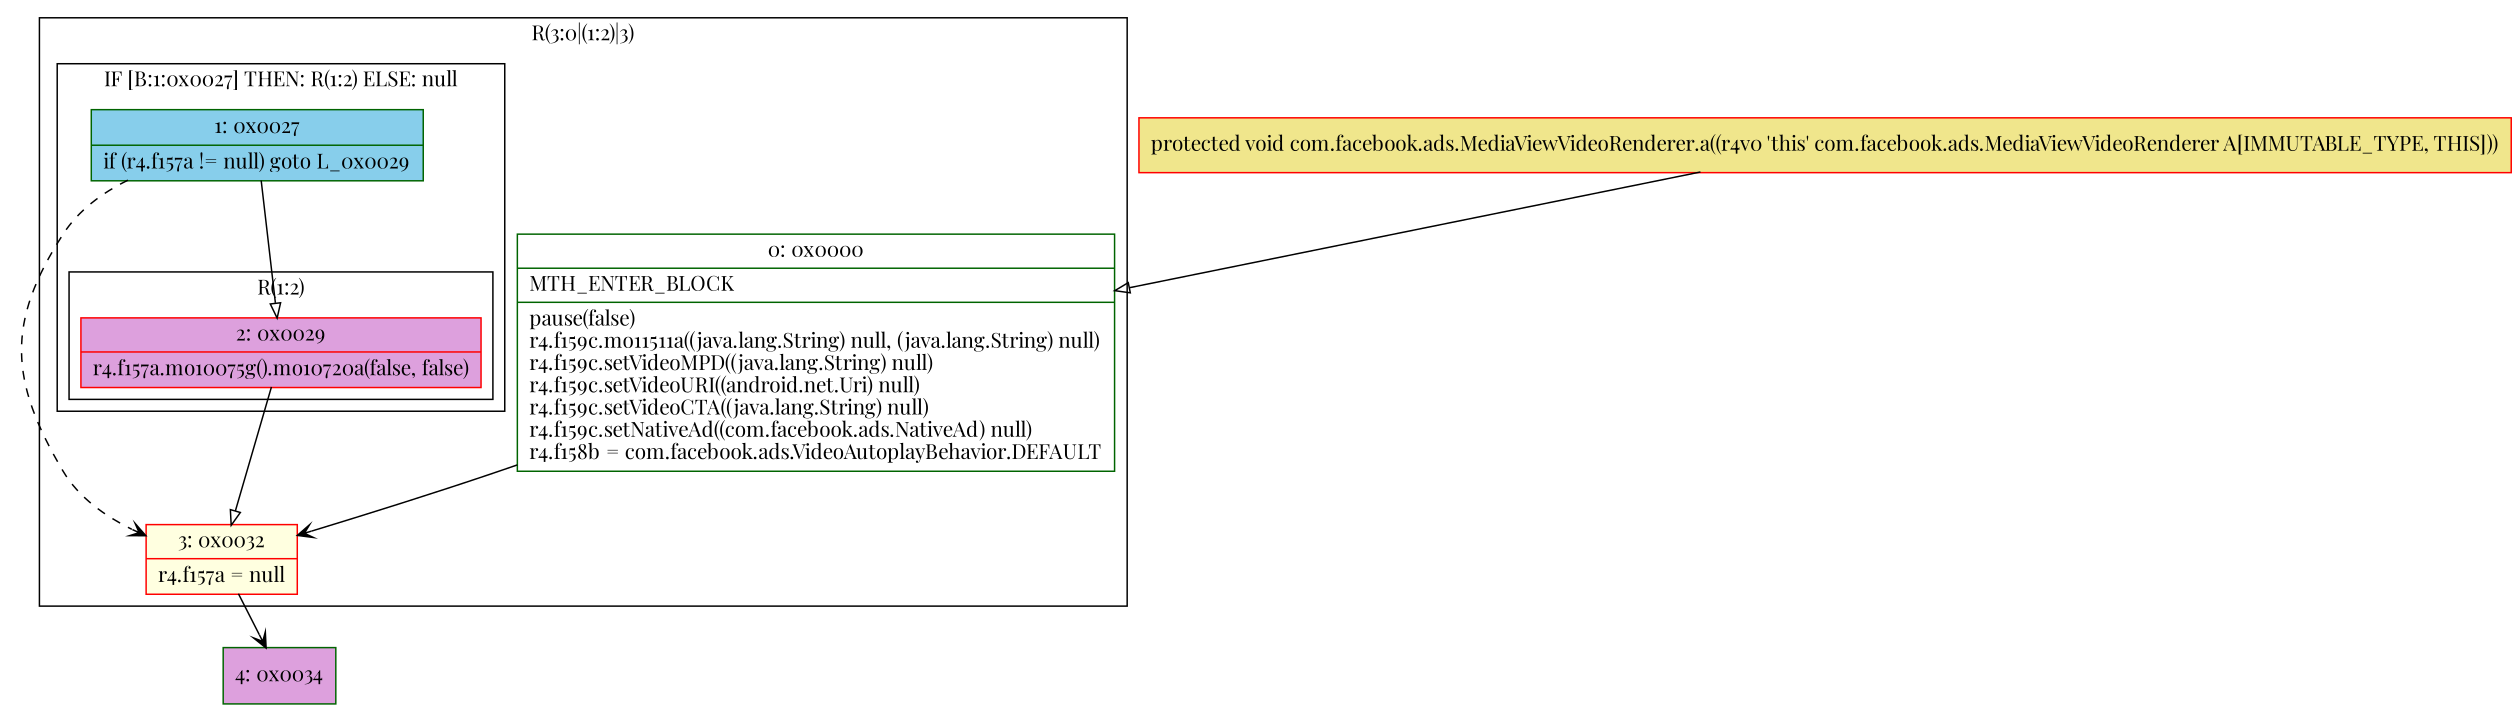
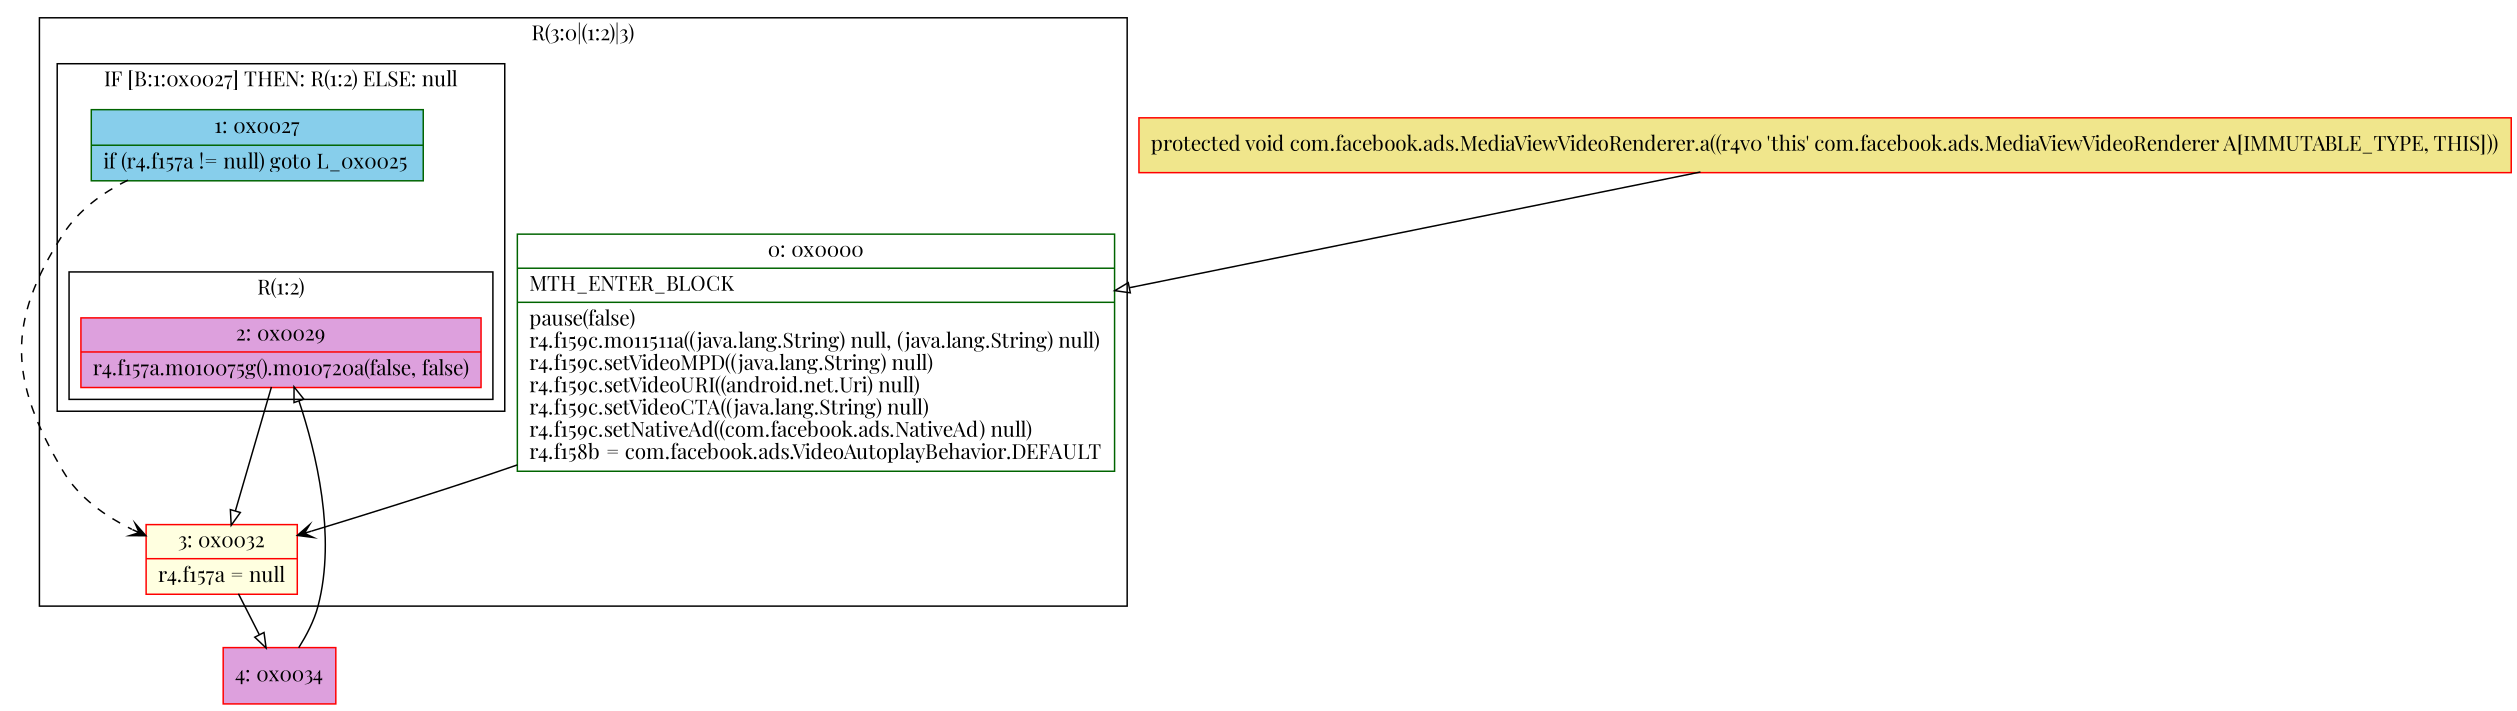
node "1: 0x0027": text "if (r4.f157a != null) goto L_0x0029" -> "if (r4.f157a != null) goto L_0x0025"
edge "1: 0x0027" -> "2: 0x0029": now "4: 0x0034" -> "2: 0x0029"
edge "3: 0x0032" -> "4: 0x0034": arrowhead vee -> onormal
node "4: 0x0034": color darkgreen -> red
